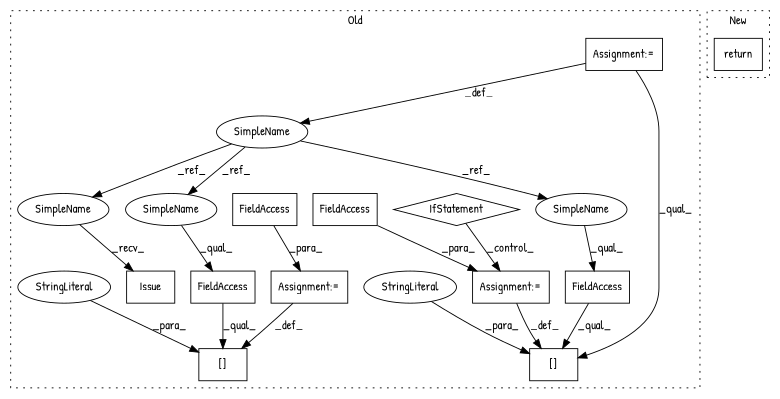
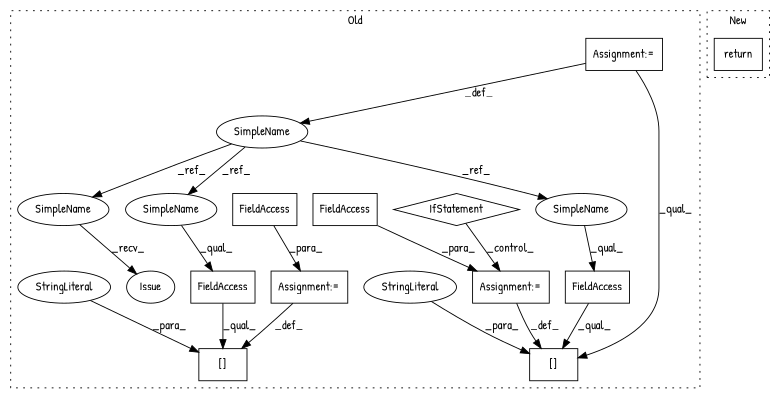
node "Issue": shape box -> ellipse
